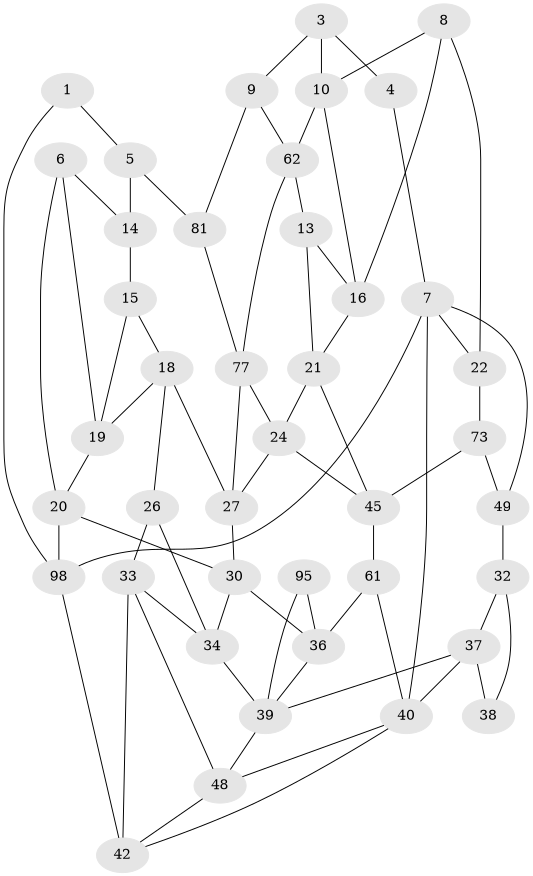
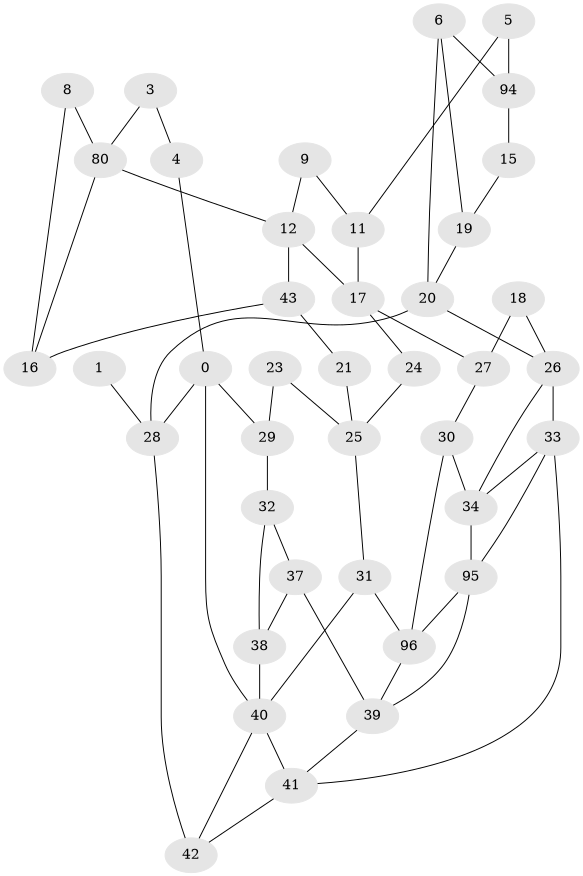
edge "3" -- "9": removed
node "10": label "10" -> "80"
edge "1" -- "5": removed
node "62": label "62" -> "12"
node "14": label "14" -> "94"
node "81": label "81" -> "11"
node "13": label "13" -> "43"
node "7": label "7" -> "0"
edge "15" -- "18": removed
edge "16" -- "21": removed
node "77": label "77" -> "17"
node "22": removed
edge "18" -- "19": removed
edge "21" -- "24": removed
node "73": label "73" -> "23"
edge "24" -- "27": removed
node "45": label "45" -> "25"
node "49": label "49" -> "29"
edge "20" -- "30": now "20" -- "26"
node "98": label "98" -> "28"
node "61": label "61" -> "31"
node "36": label "36" -> "96"
edge "37" -- "40": now "38" -- "40"
edge "34" -- "39": now "34" -- "95"
edge "33" -- "42": now "33" -- "95"
node "48": label "48" -> "41"
